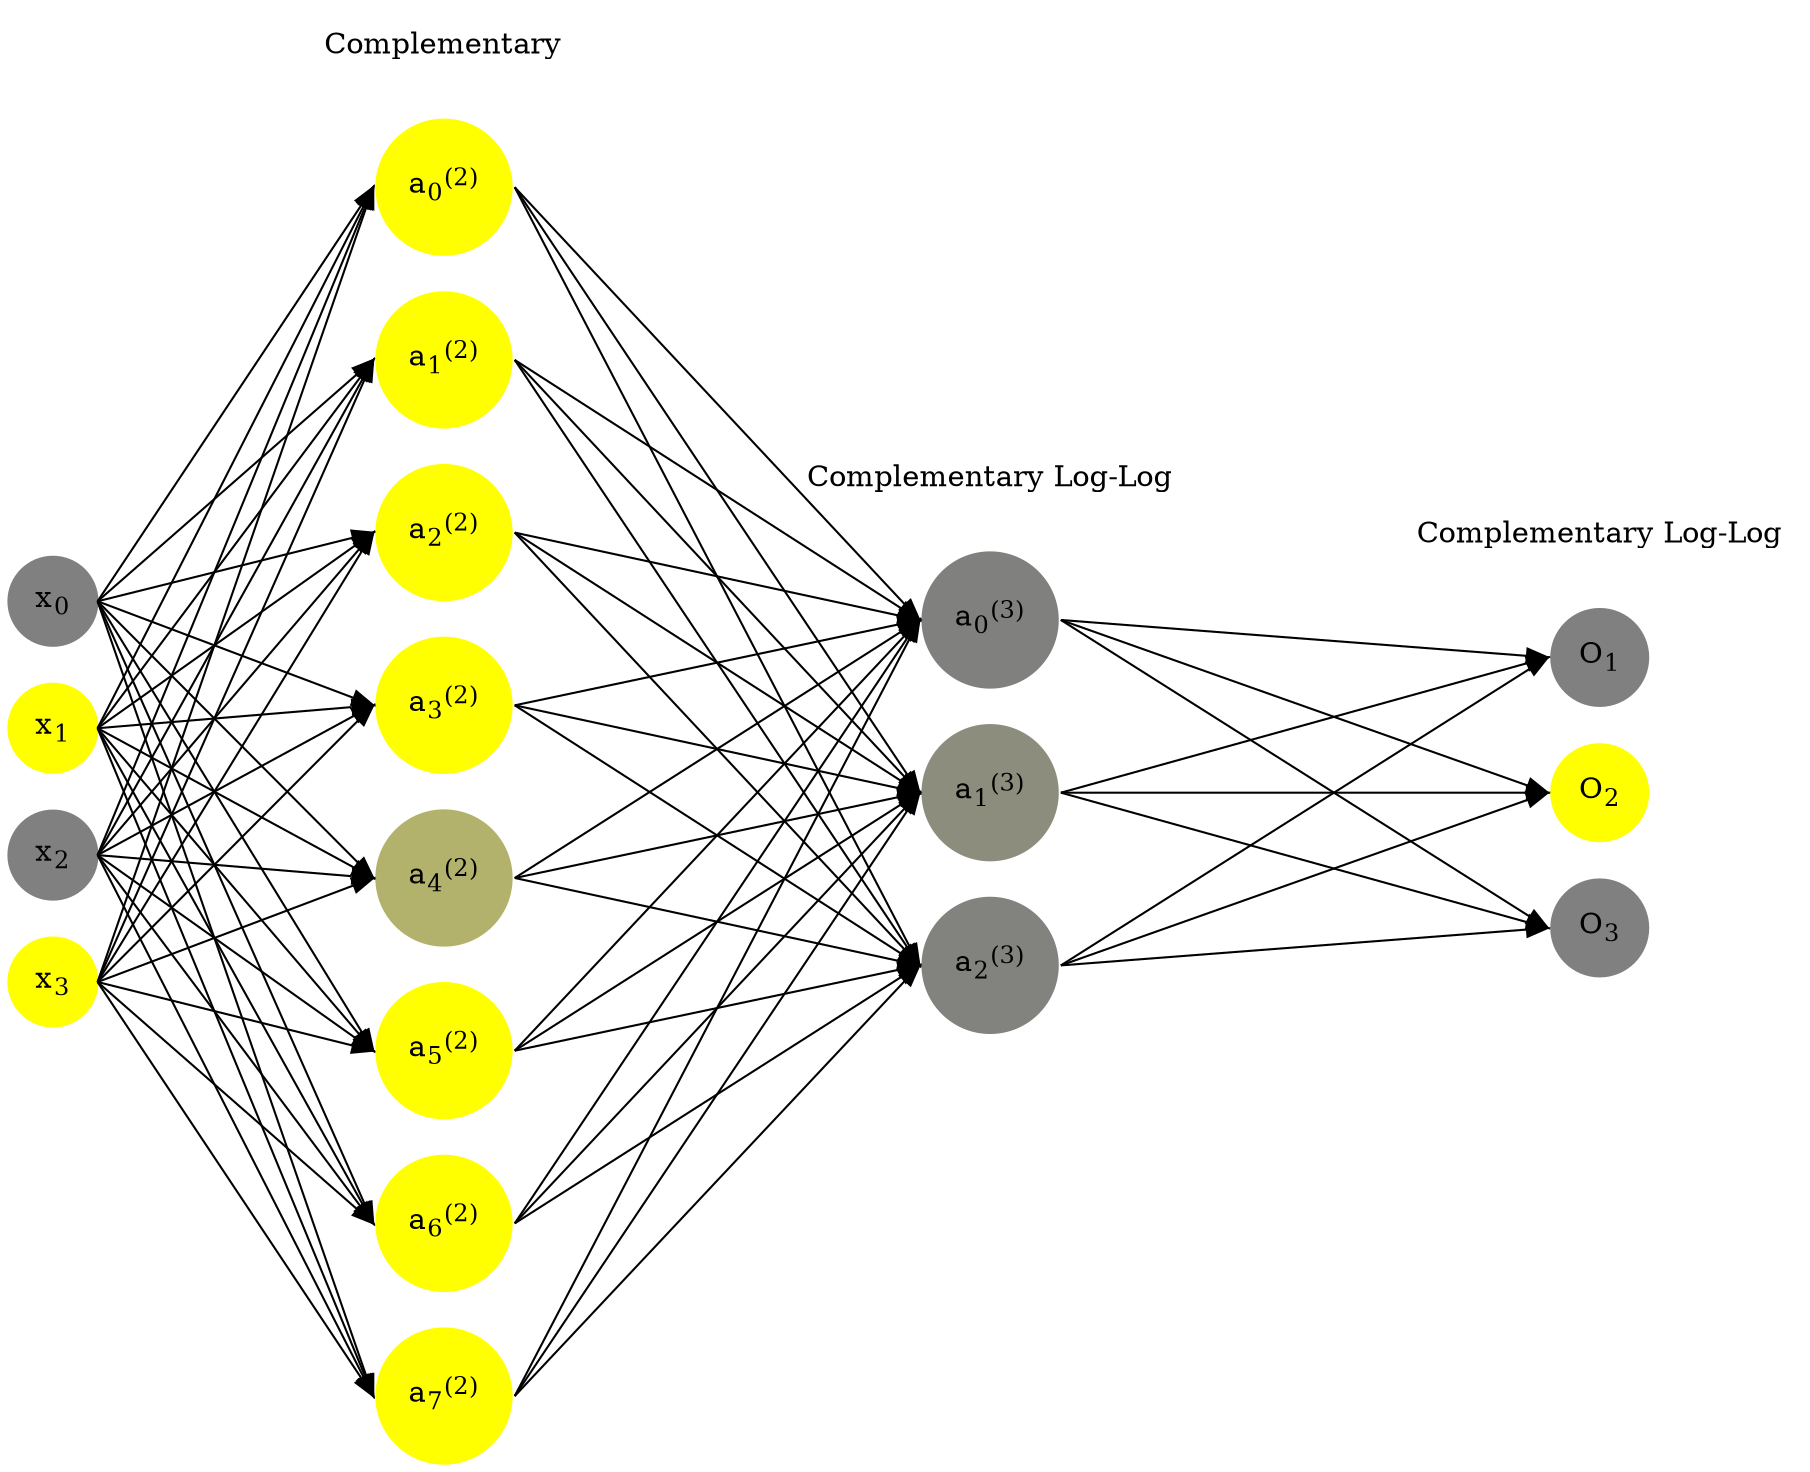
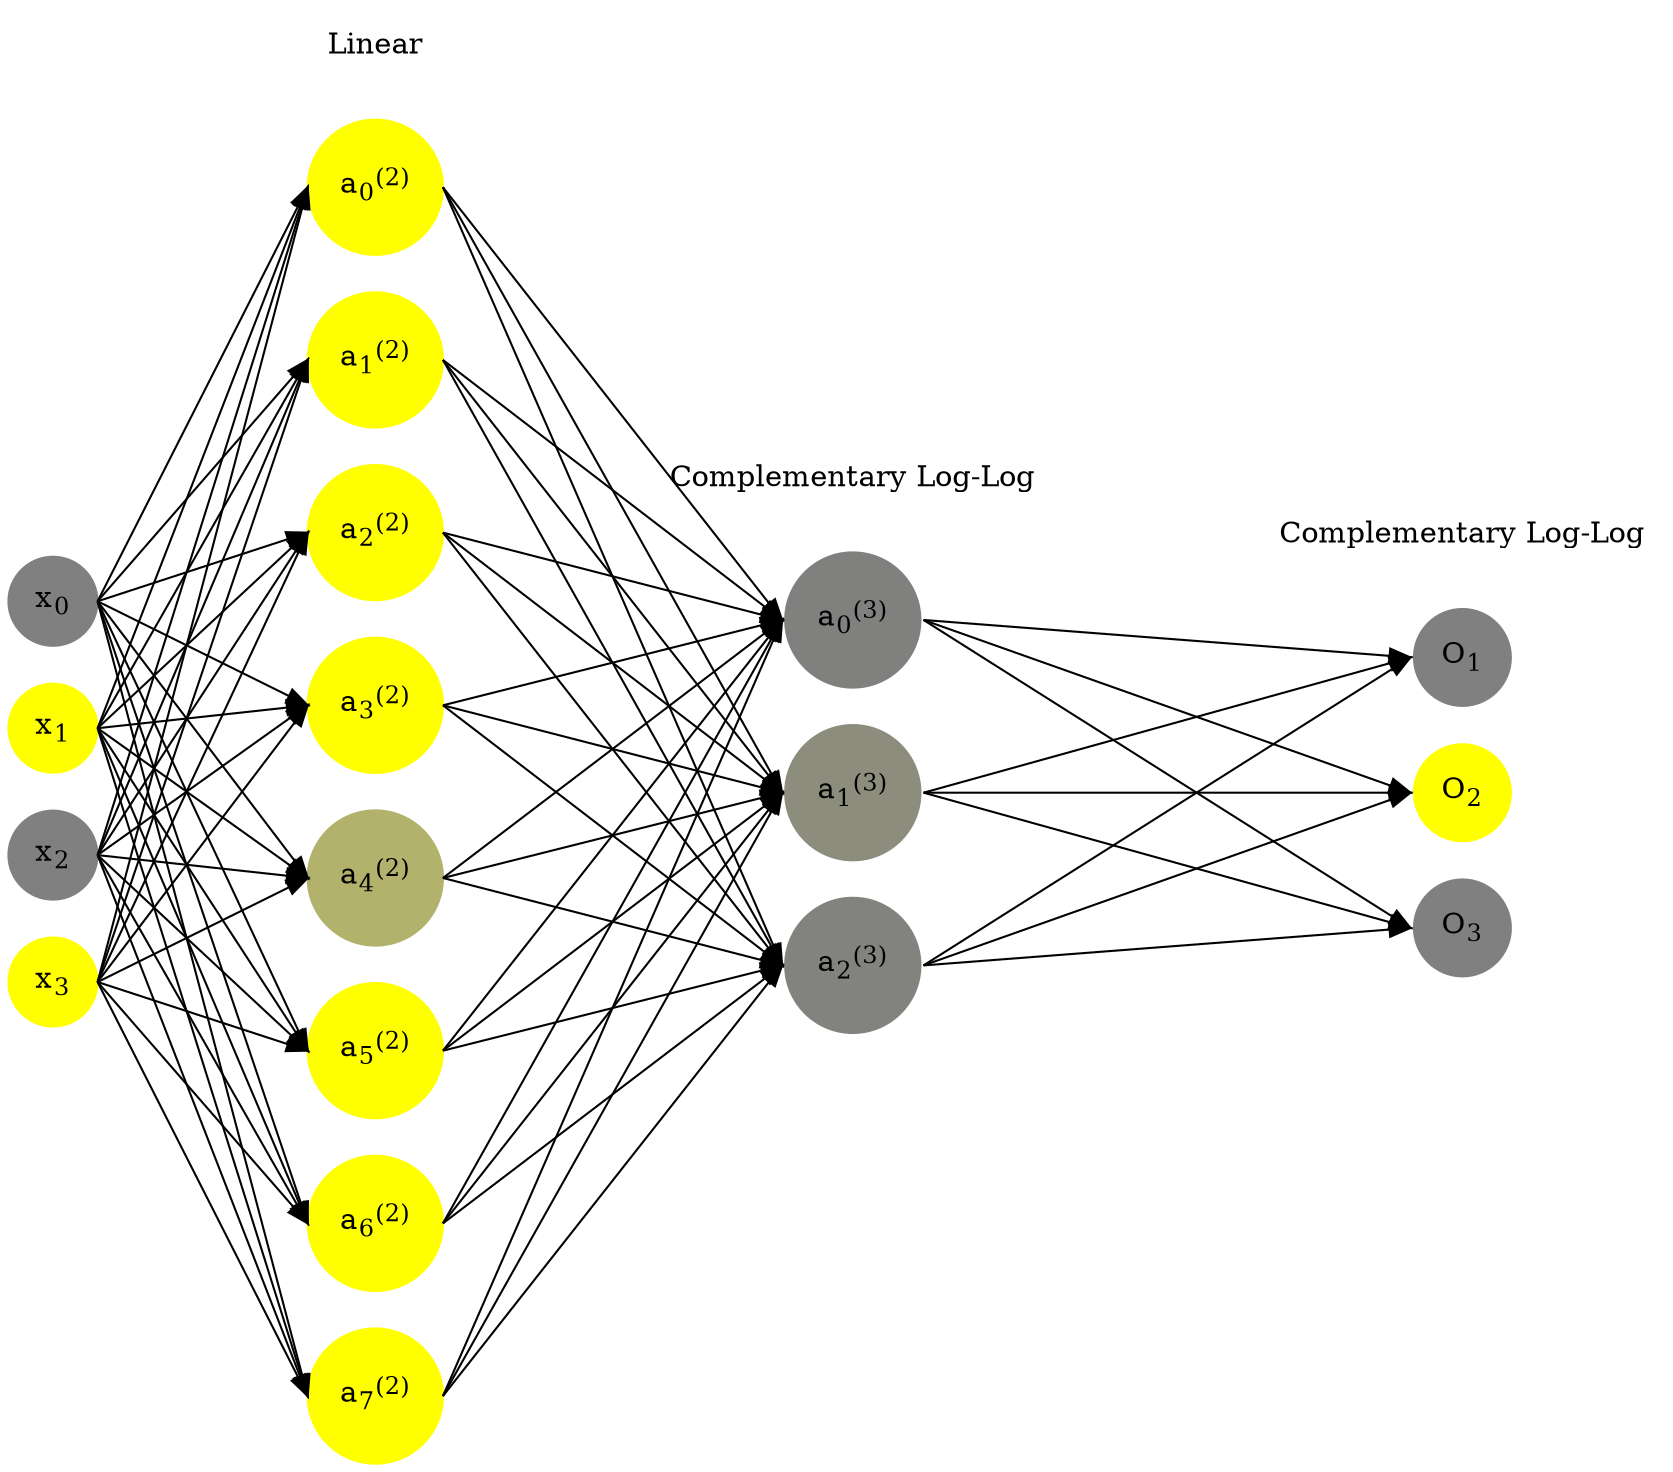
node "Complementary": label "Complementary" -> "Linear"
